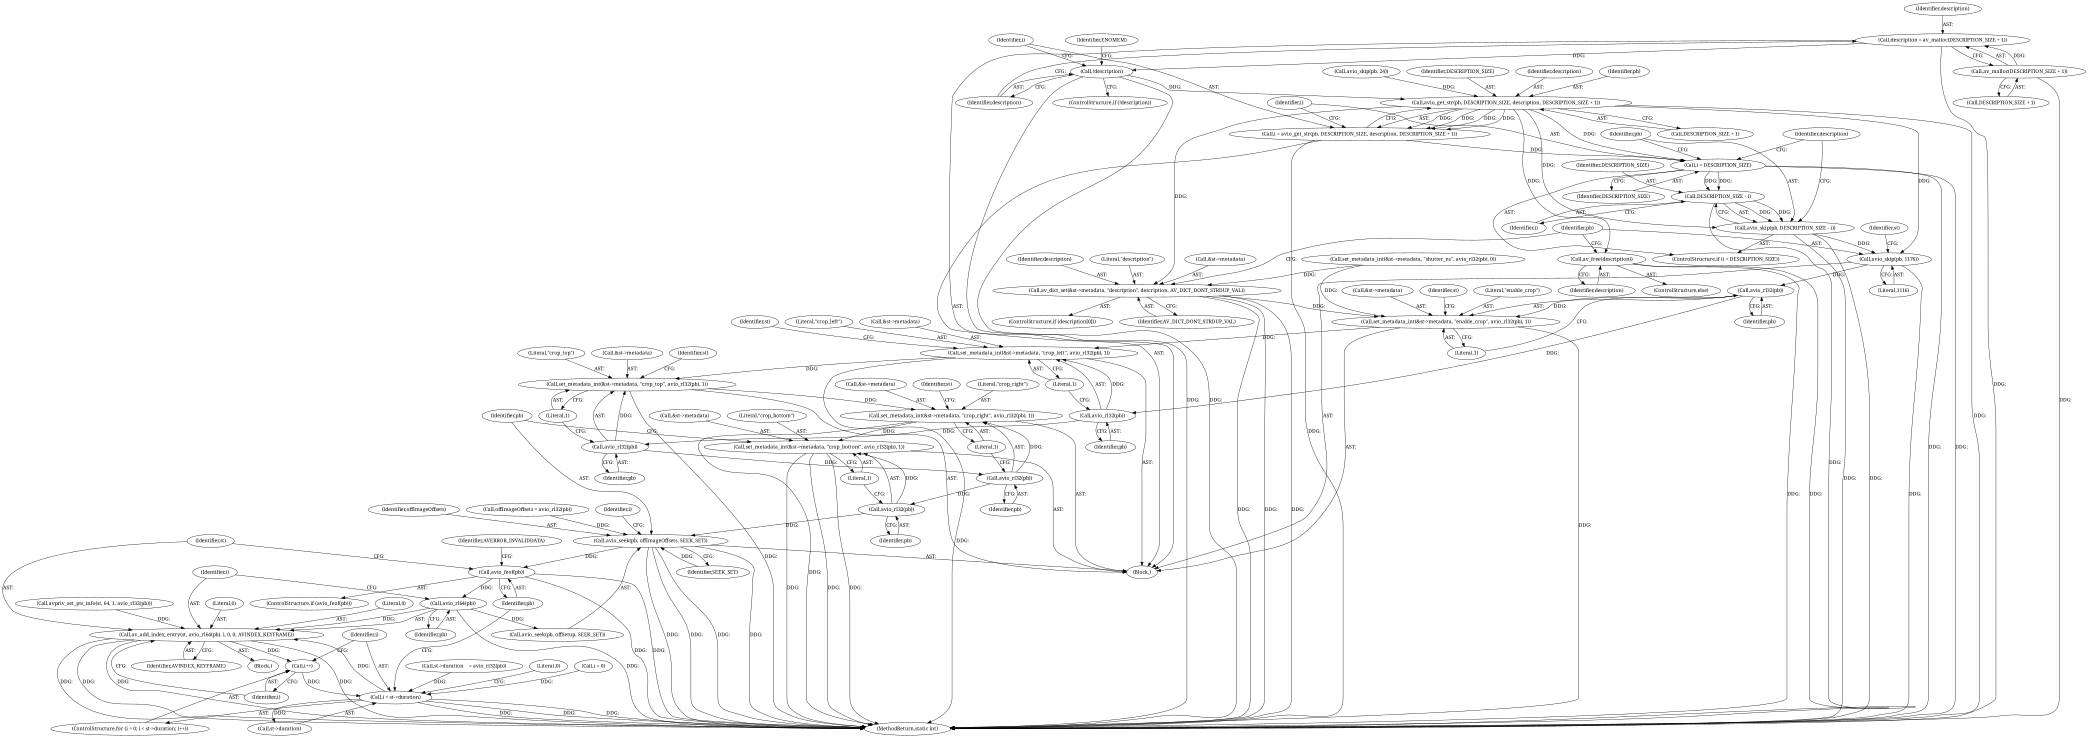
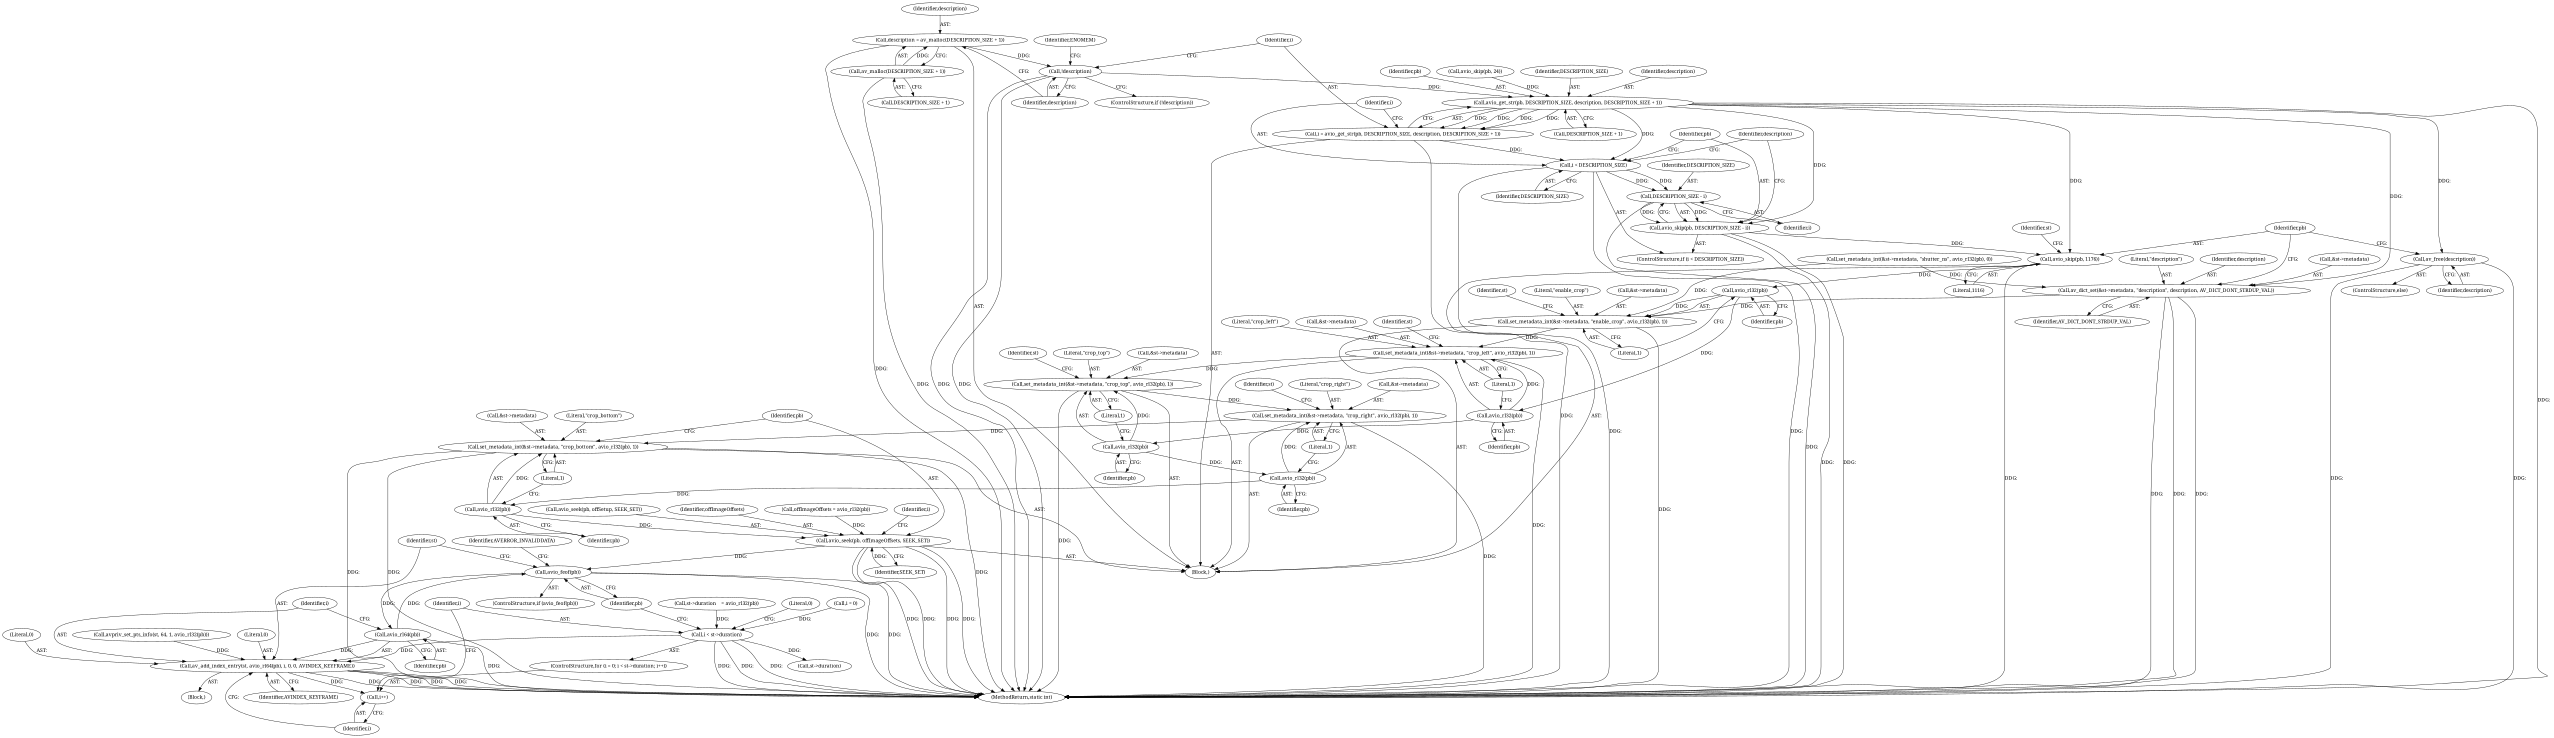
node "(ControlStructure,if (description[0]))": removed
edge "(Call,avio_rl64(pb))" -> "(Call,avio_seek(pb, offSetup, SEEK_SET))": now "(Call,avio_rl64(pb))" -> "(Call,avio_feof(pb))"
edge "(Call,i++)" -> "(Call,i < st->duration)": removed, label "DDG:"
edge "(Call,st->duration)" -> "(Call,i < st->duration)": removed, label "AST:"
